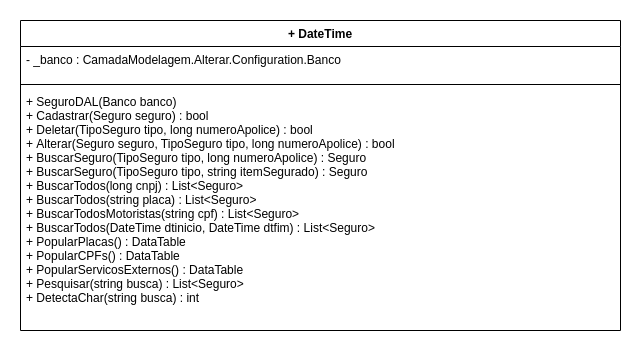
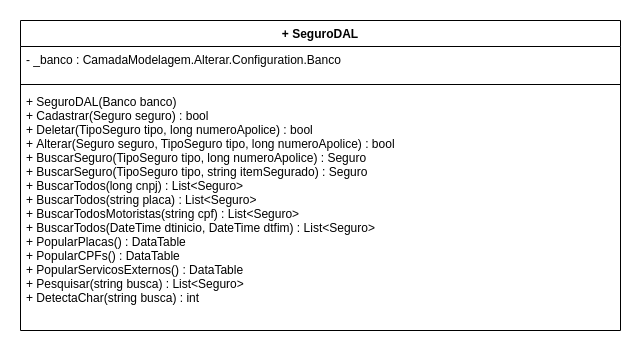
node "+ DateTime": label "+ DateTime" -> "+ SeguroDAL"
